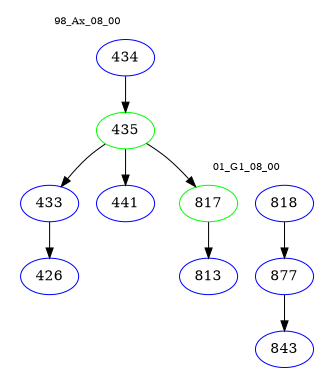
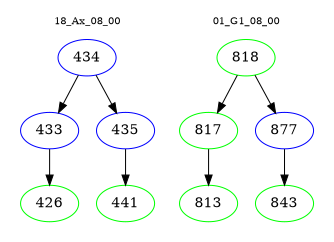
cluster "98_Ax_08_00": label "98_Ax_08_00" -> "18_Ax_08_00"
node "435": color green -> blue
edge "435" -> "433": now "434" -> "433"
edge "435" -> "817": now "818" -> "817"
node "441": color blue -> green
node "818": color blue -> green
node "426": color blue -> green
node "813": color blue -> green
node "843": color blue -> green
